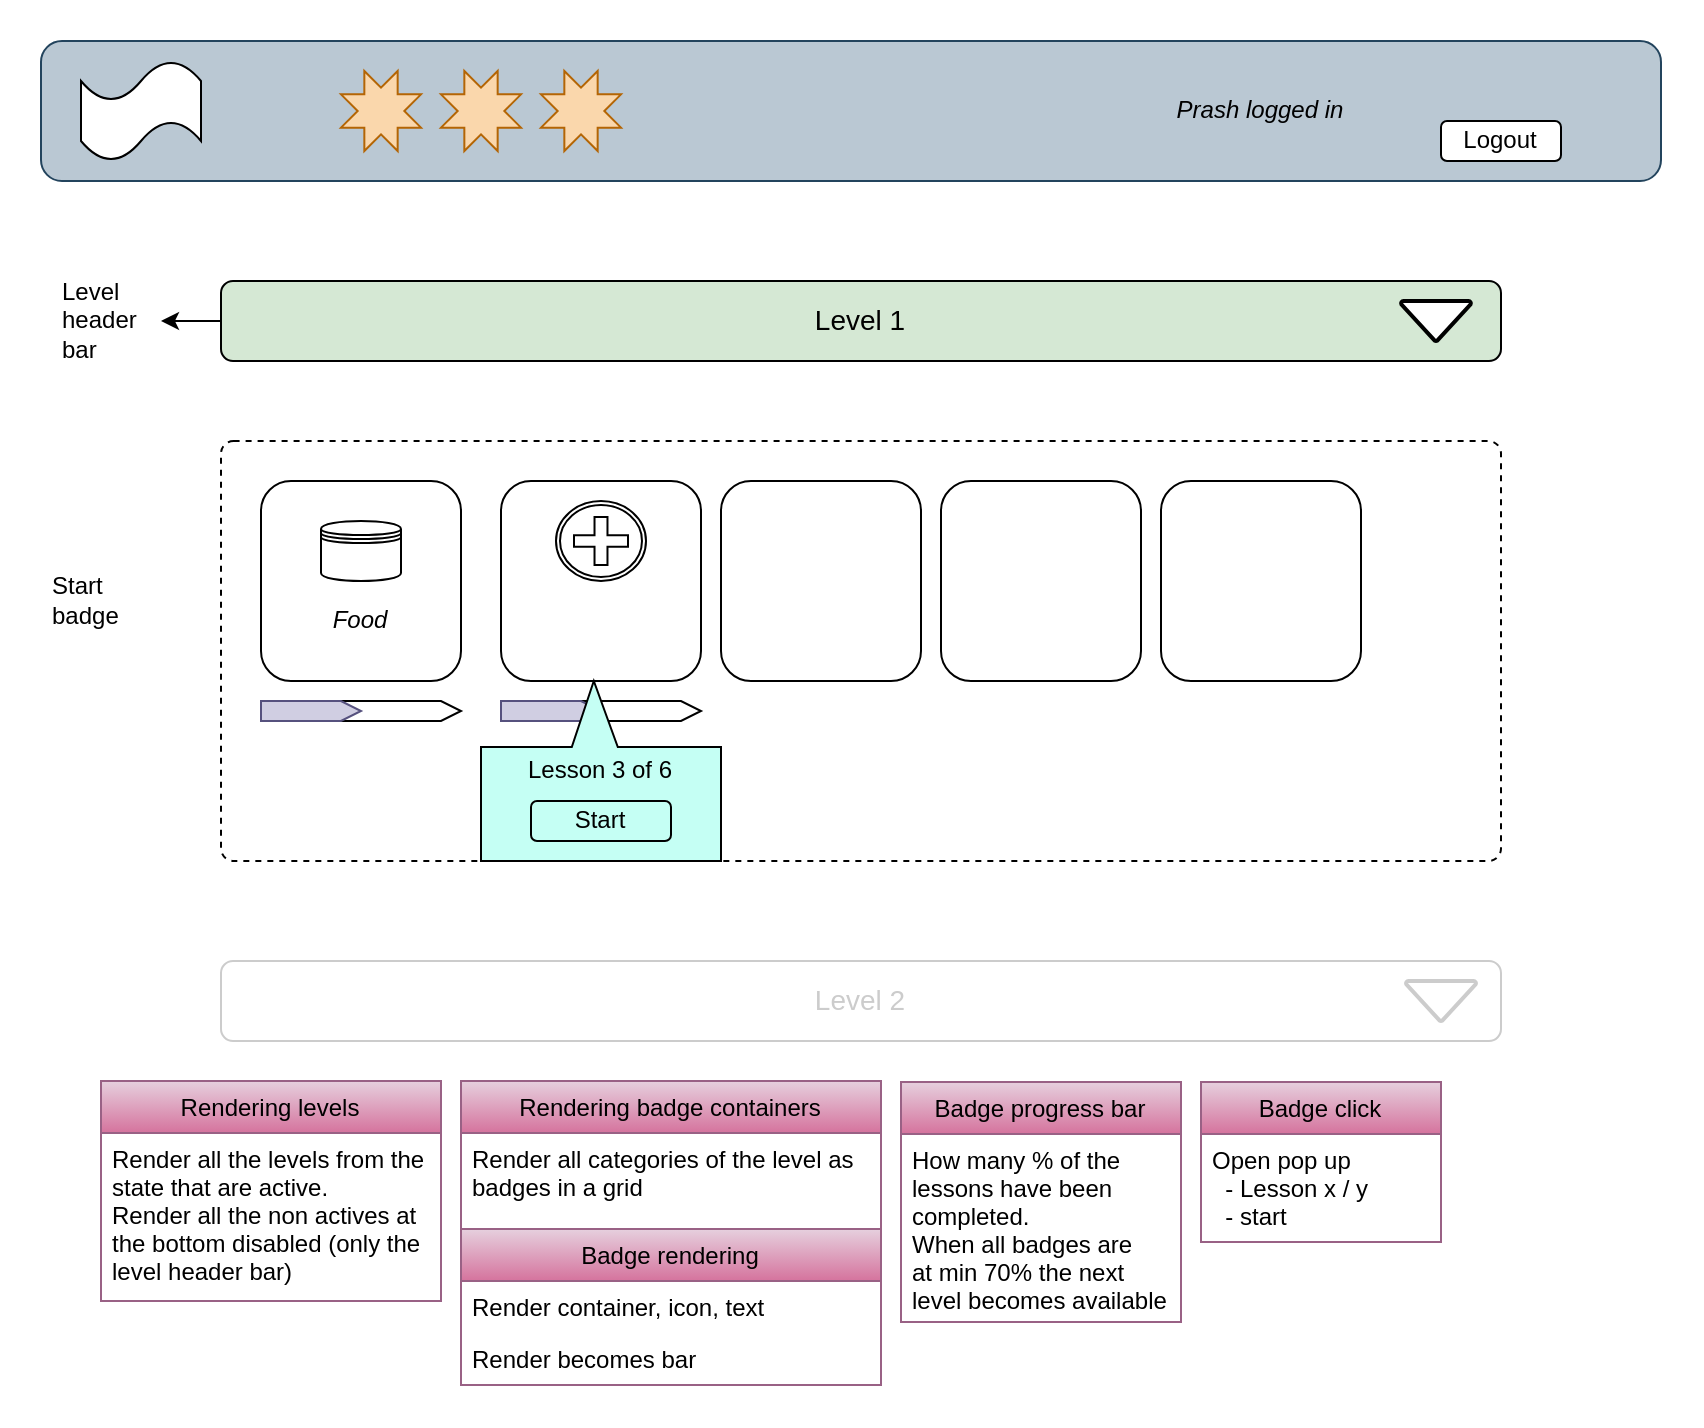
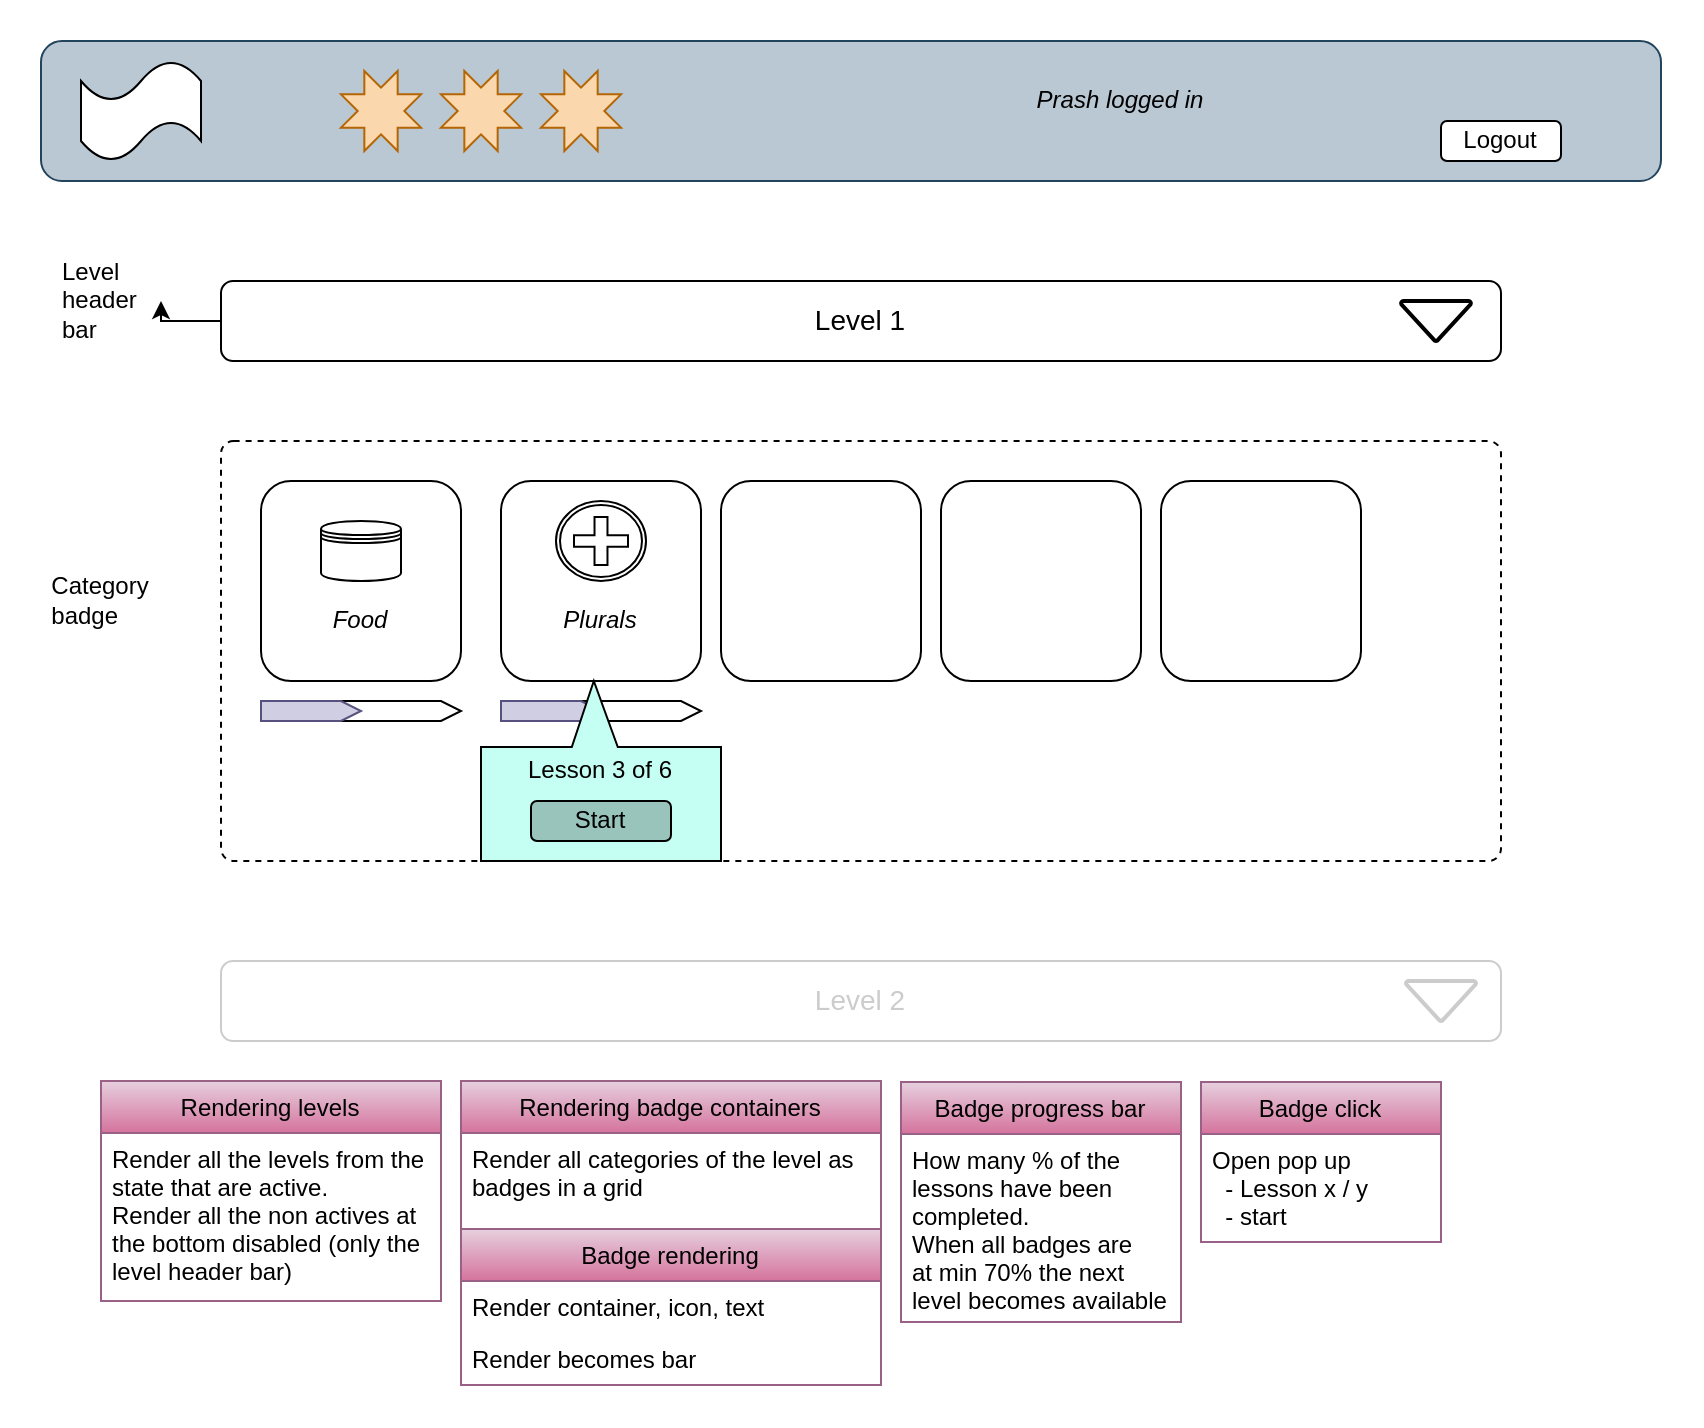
node "Prash logged in": moved (1261, 111) -> (1121, 101)
node "Level header bar": moved (111, 321) -> (111, 301)
node "Level 1": fillcolor #d5e8d4 -> #ffffff
node "Start badge": label "Start badge" -> "Category badge"
node "Plurals": added
node "Start": fillcolor #c5fff4 -> #98c4bc
